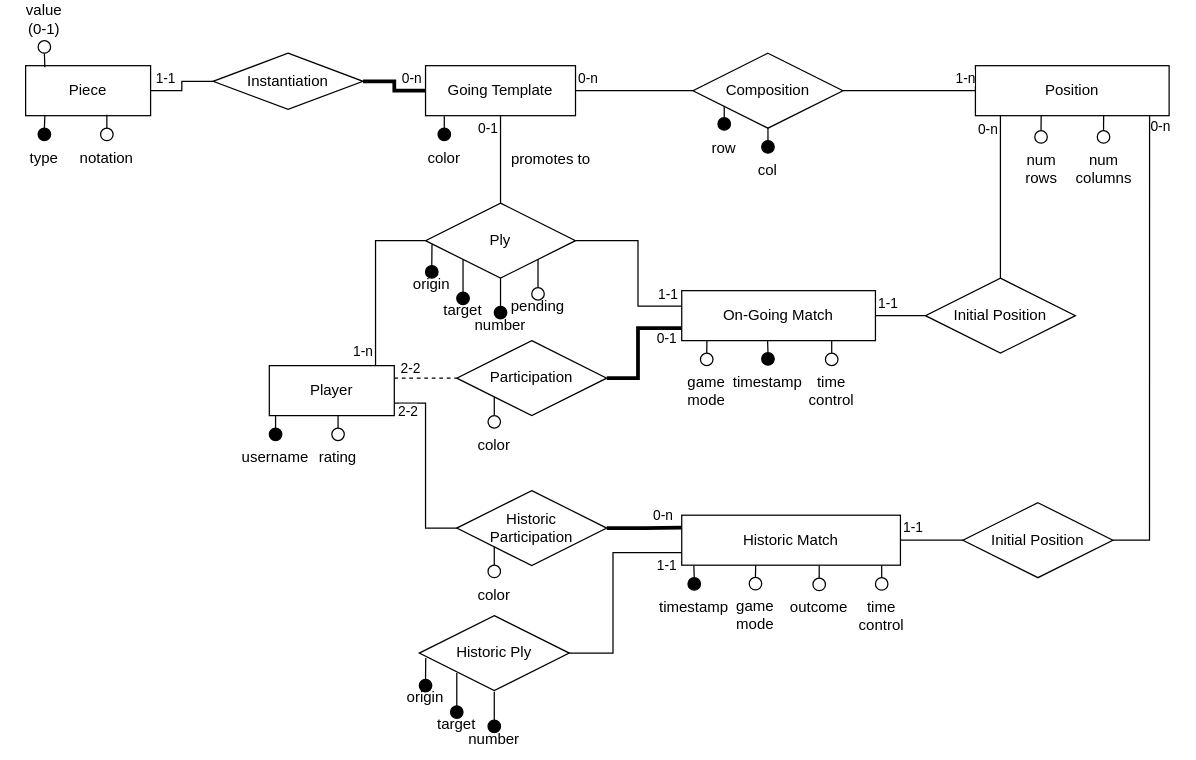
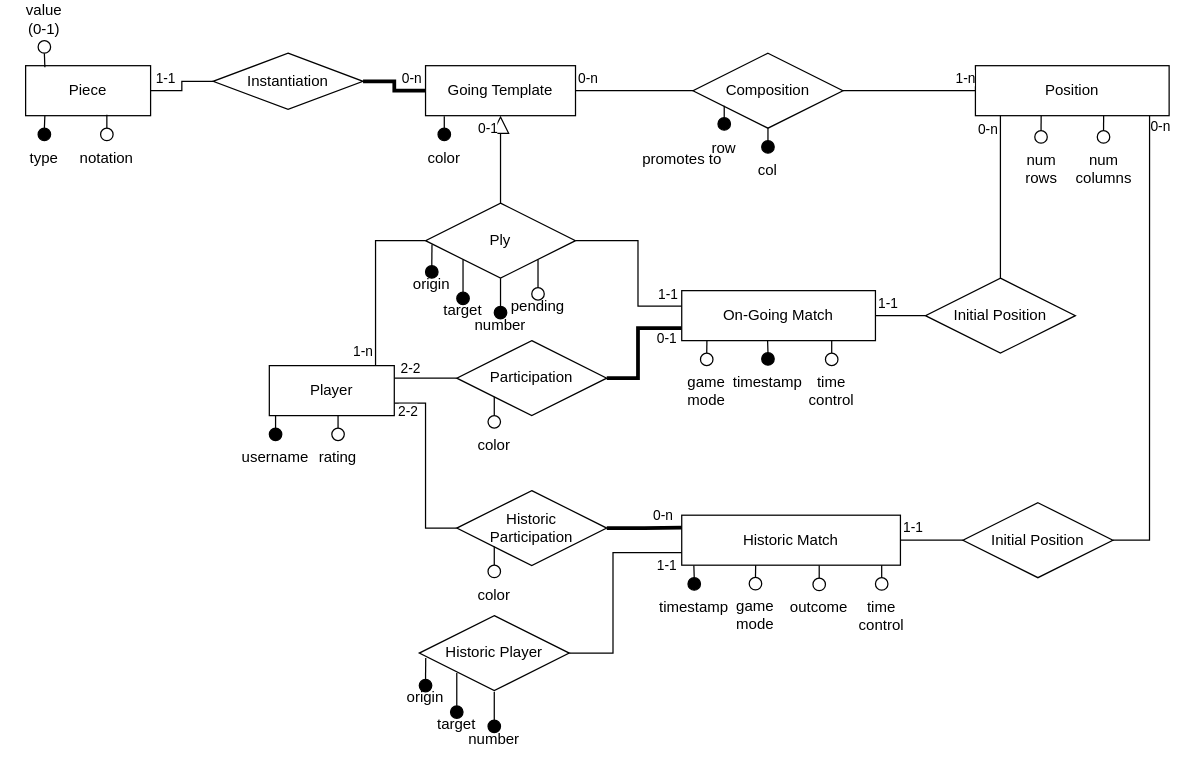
edge "Going Template" -- "Ply": arrowhead none -> block
node "promotes to": moved (551, 159) -> (682, 159)
edge "Participation" -- "Player": style dashed -> solid
node "Historic Ply": label "Historic Ply" -> "Historic Player"
